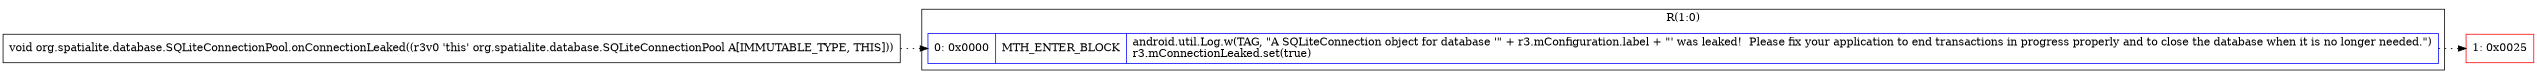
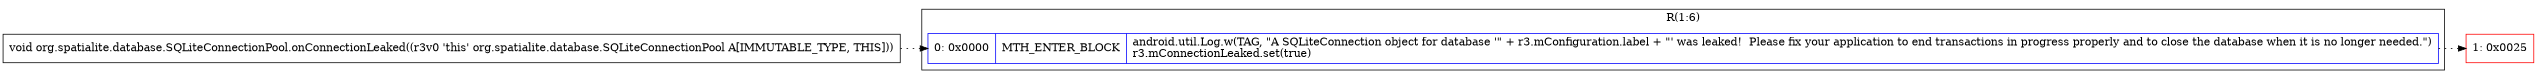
cluster "R(1:0)": label "R(1:0)" -> "R(1:6)"
